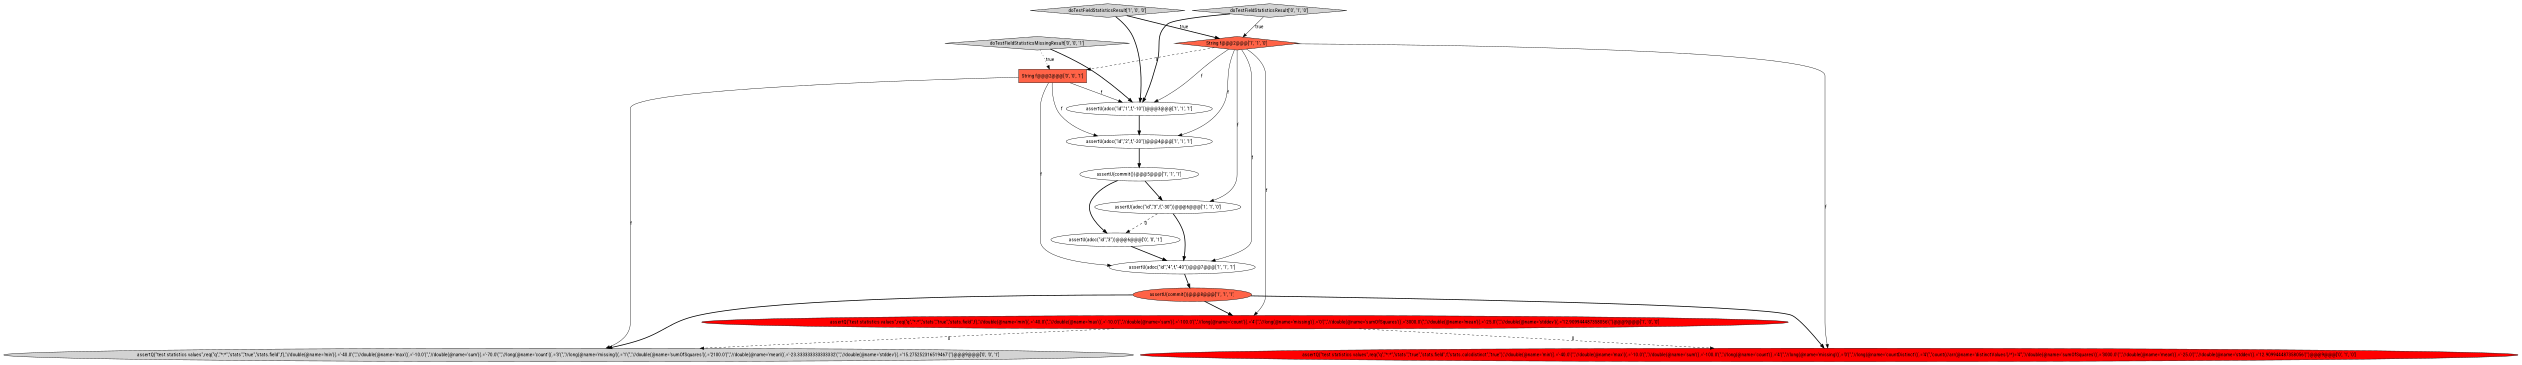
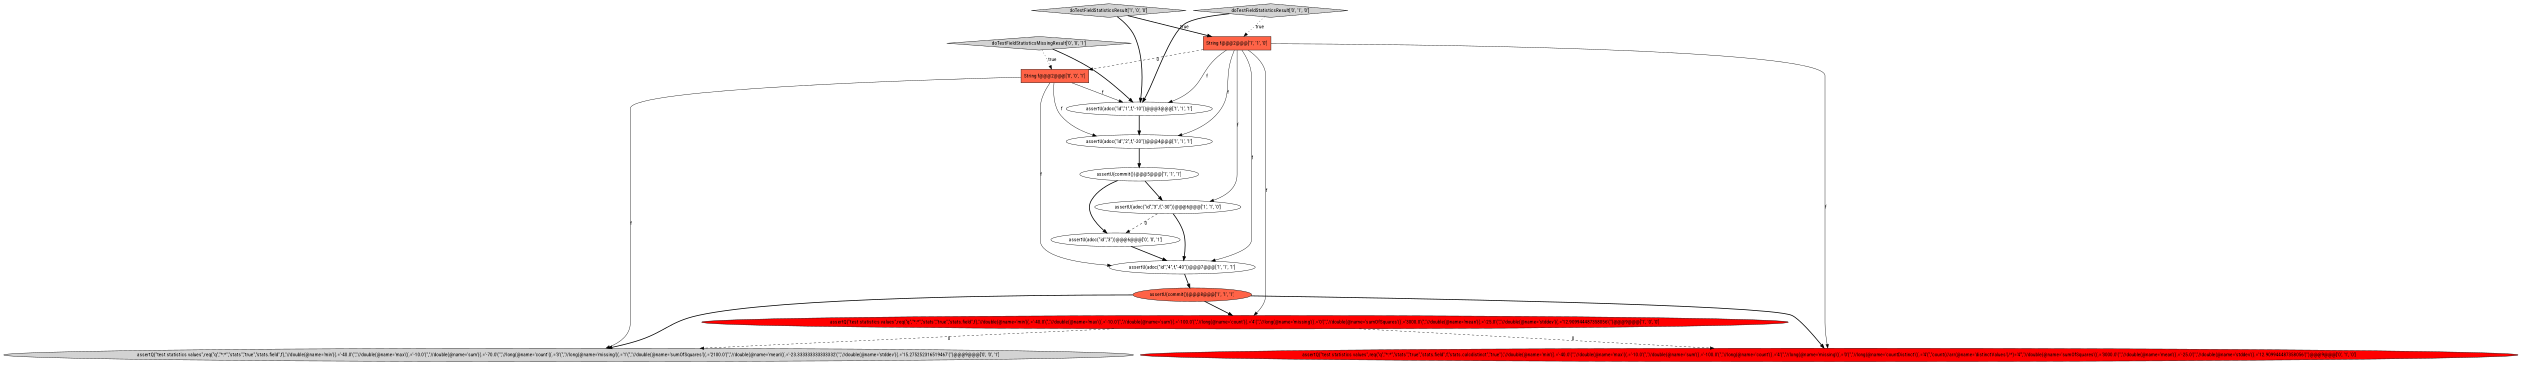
edge "doTestFieldStatisticsResult['0', '1', '0']" -> "String f@@@2@@@['1', '1', '0']": style solid -> dotted
node "String f@@@2@@@['1', '1', '0']": shape diamond -> box
